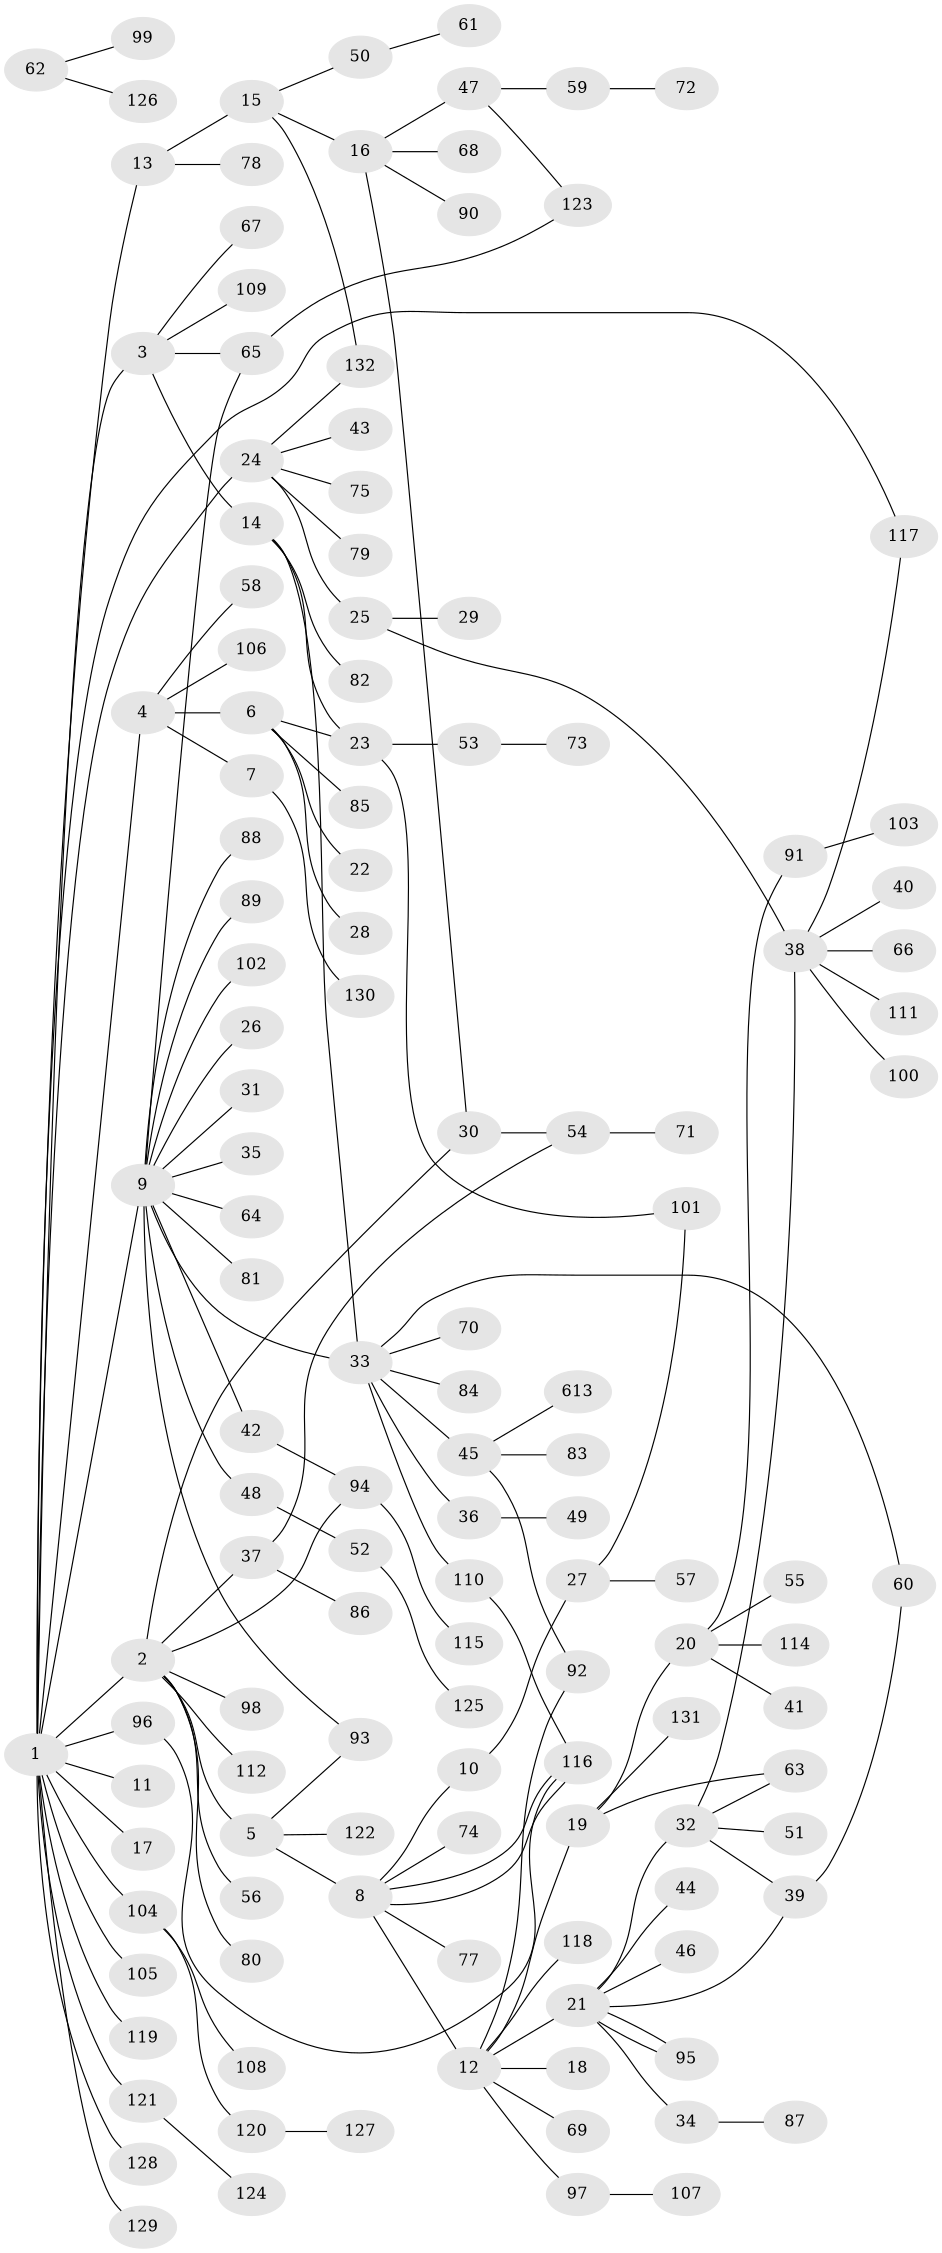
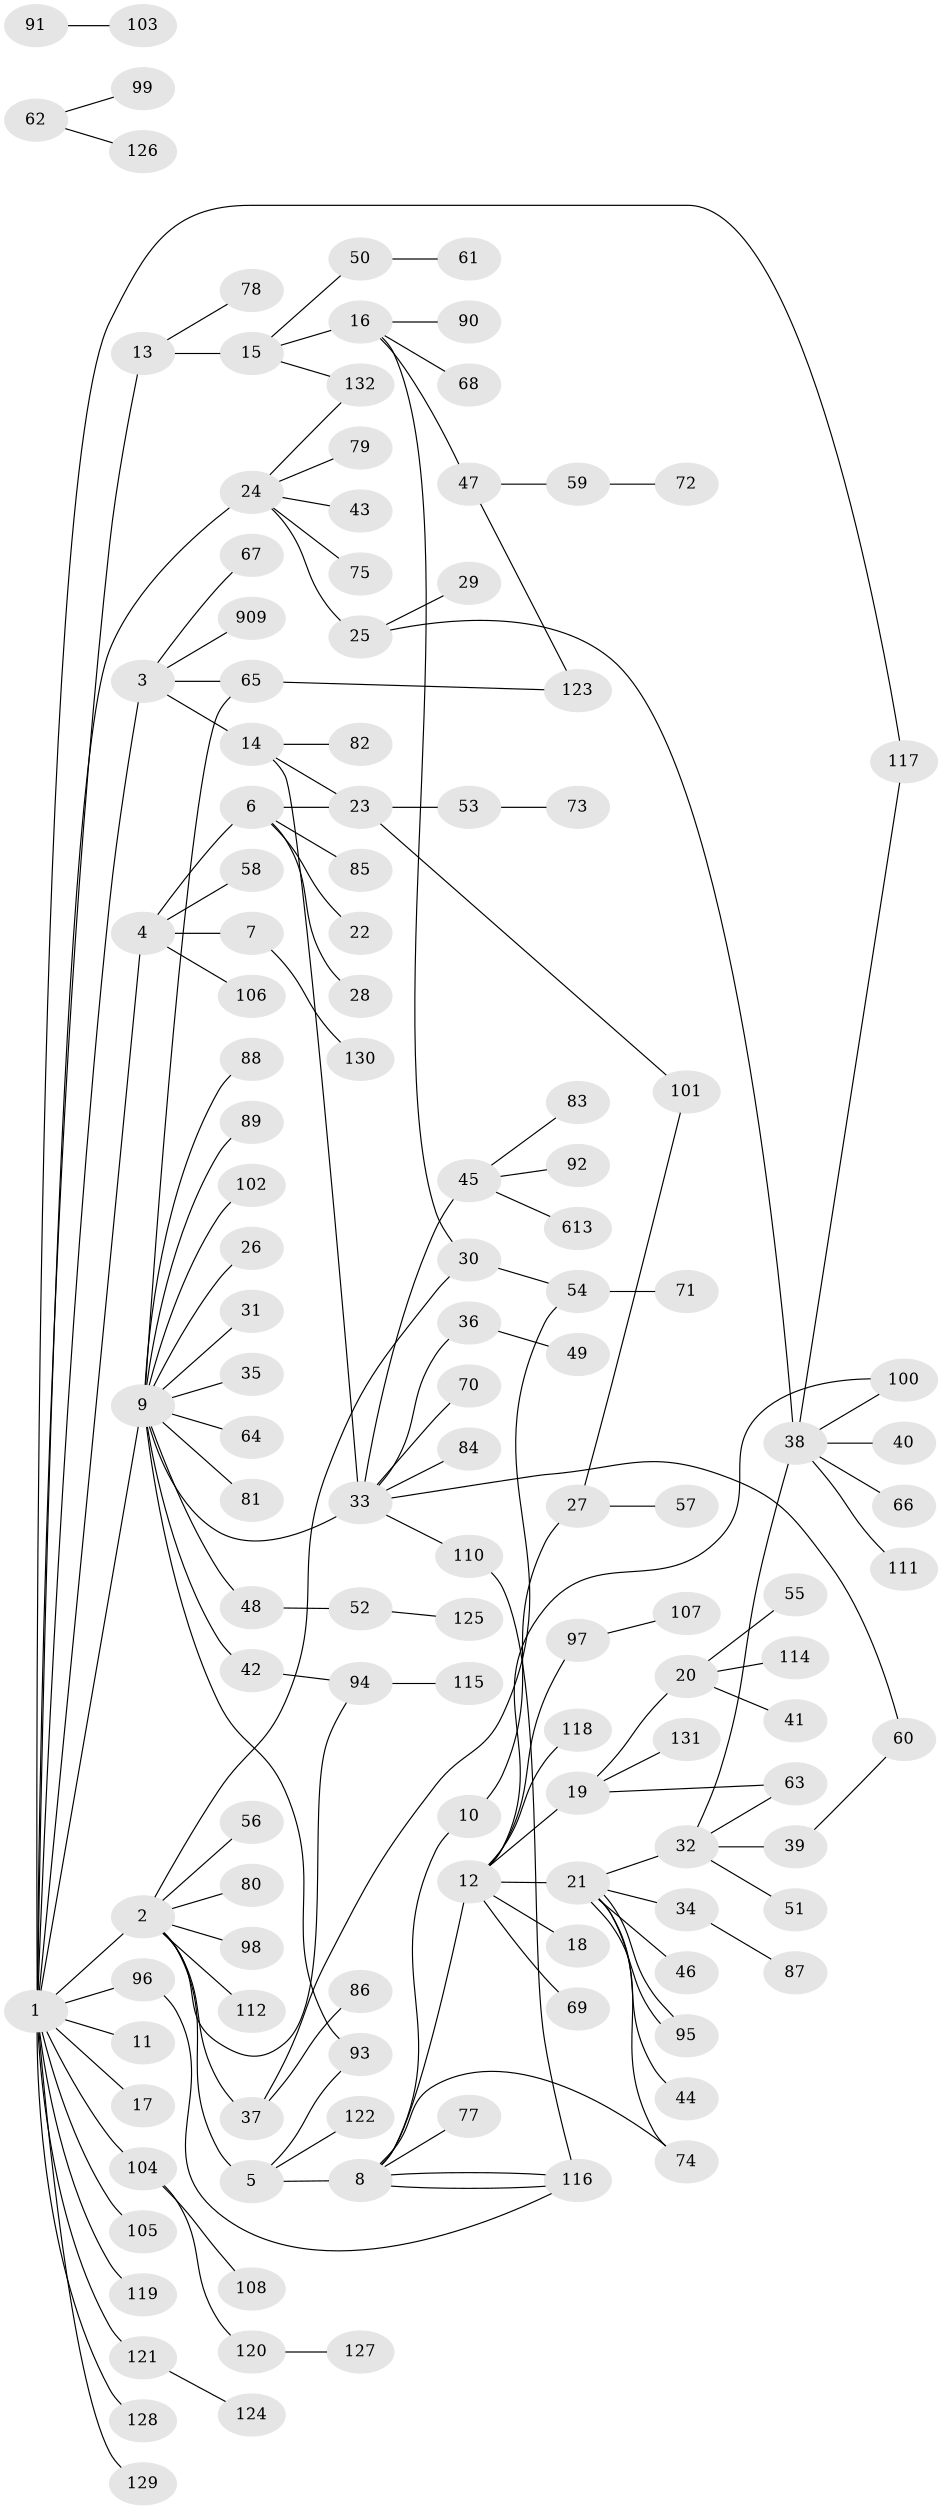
node "109": label "109" -> "909"
edge "91" -- "20": removed
edge "92" -- "12": now "100" -- "12"
edge "39" -- "21": now "74" -- "21"
